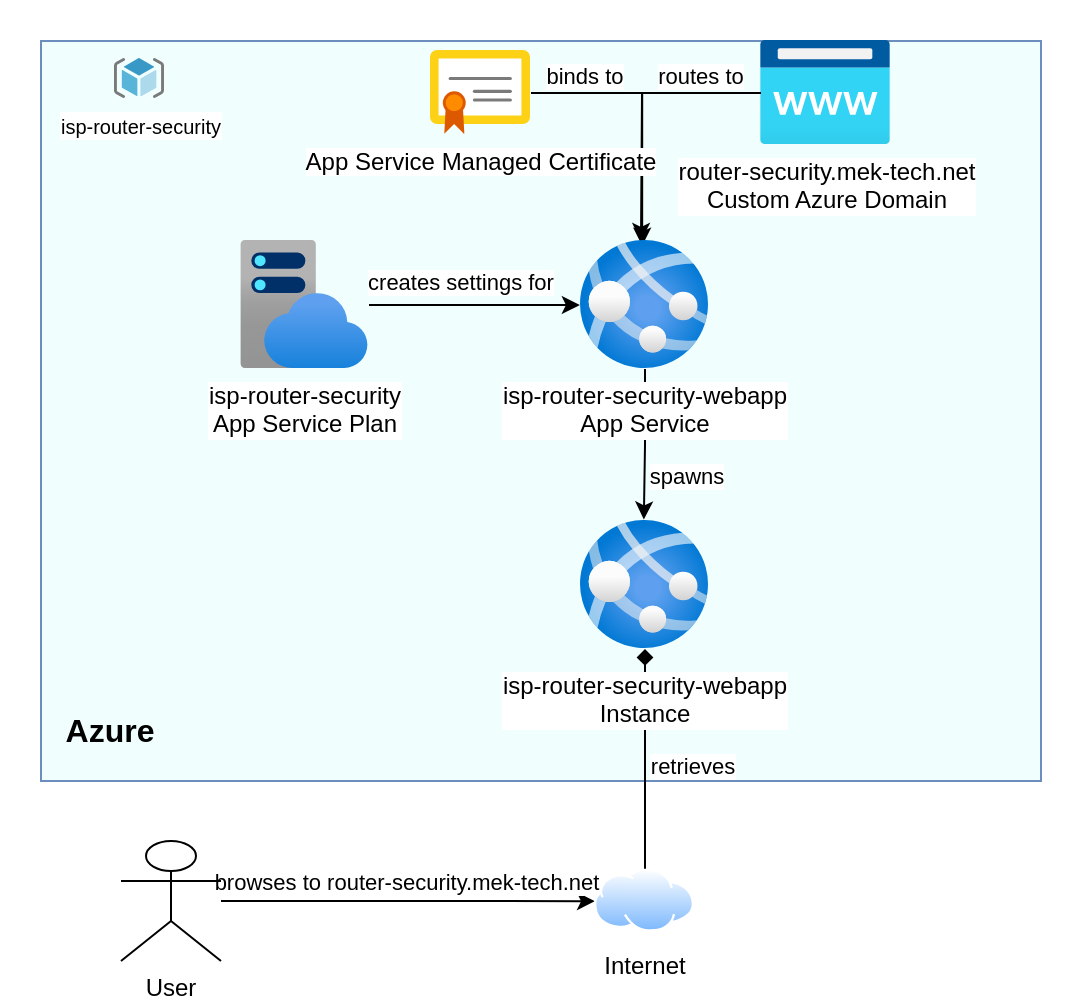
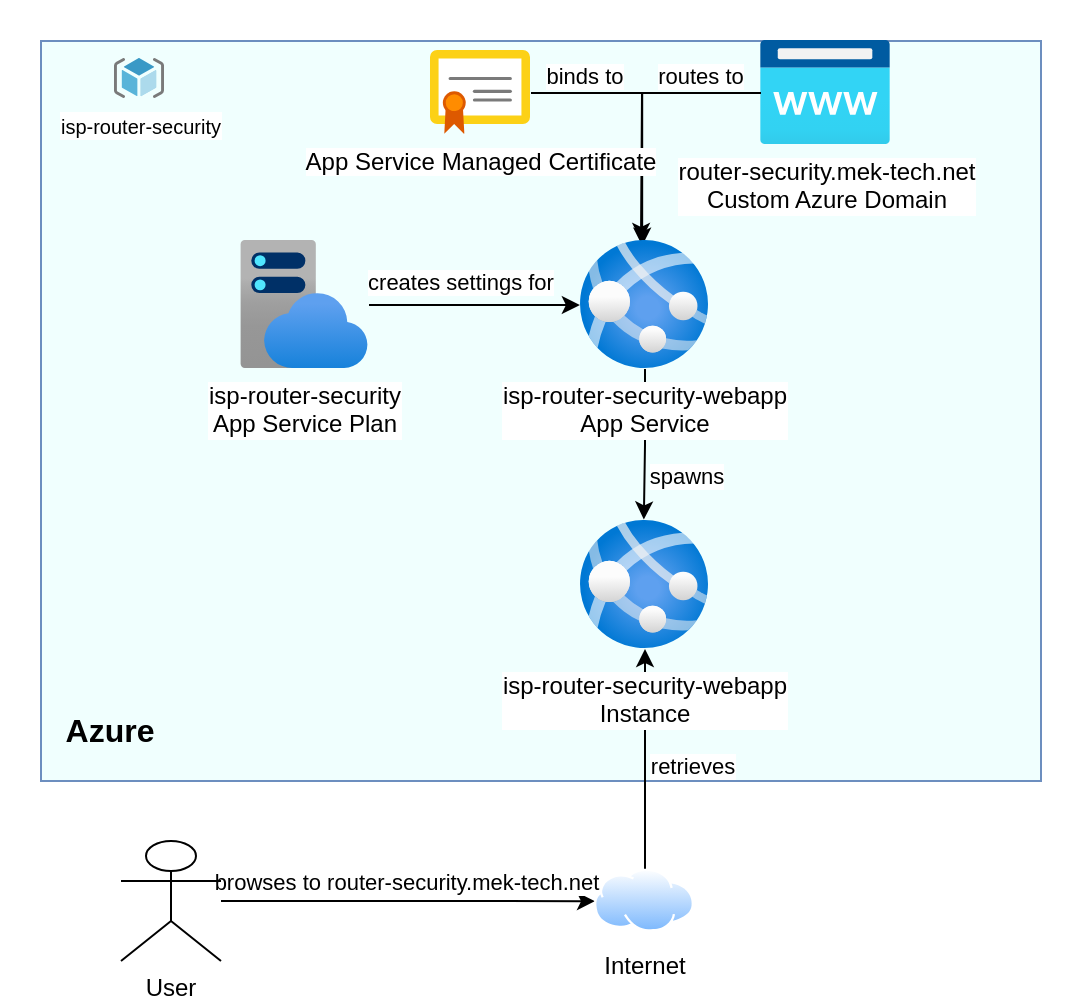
edge "Internet" -> "isp-router-security-webapp Instance": arrowhead diamond -> classic
